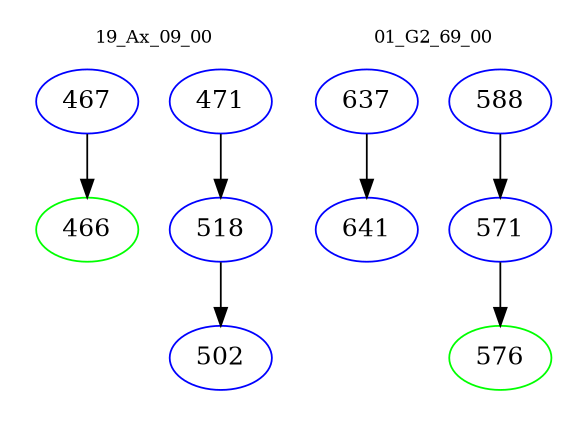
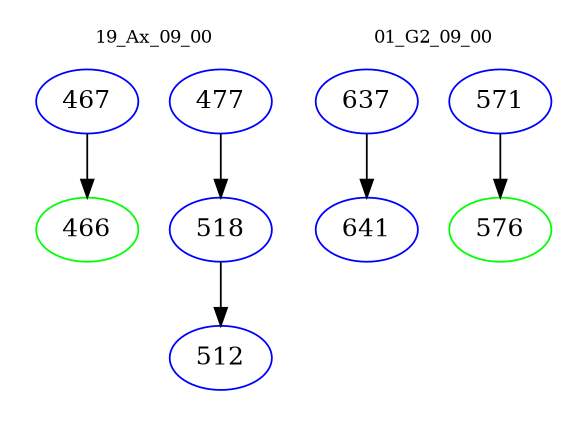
cluster "01_G2_69_00": label "01_G2_69_00" -> "01_G2_09_00"
node "471": label "471" -> "477"
node "588": removed
node "502": label "502" -> "512"
